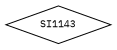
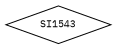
node "SI1143": label "SI1143" -> "SI1543"
